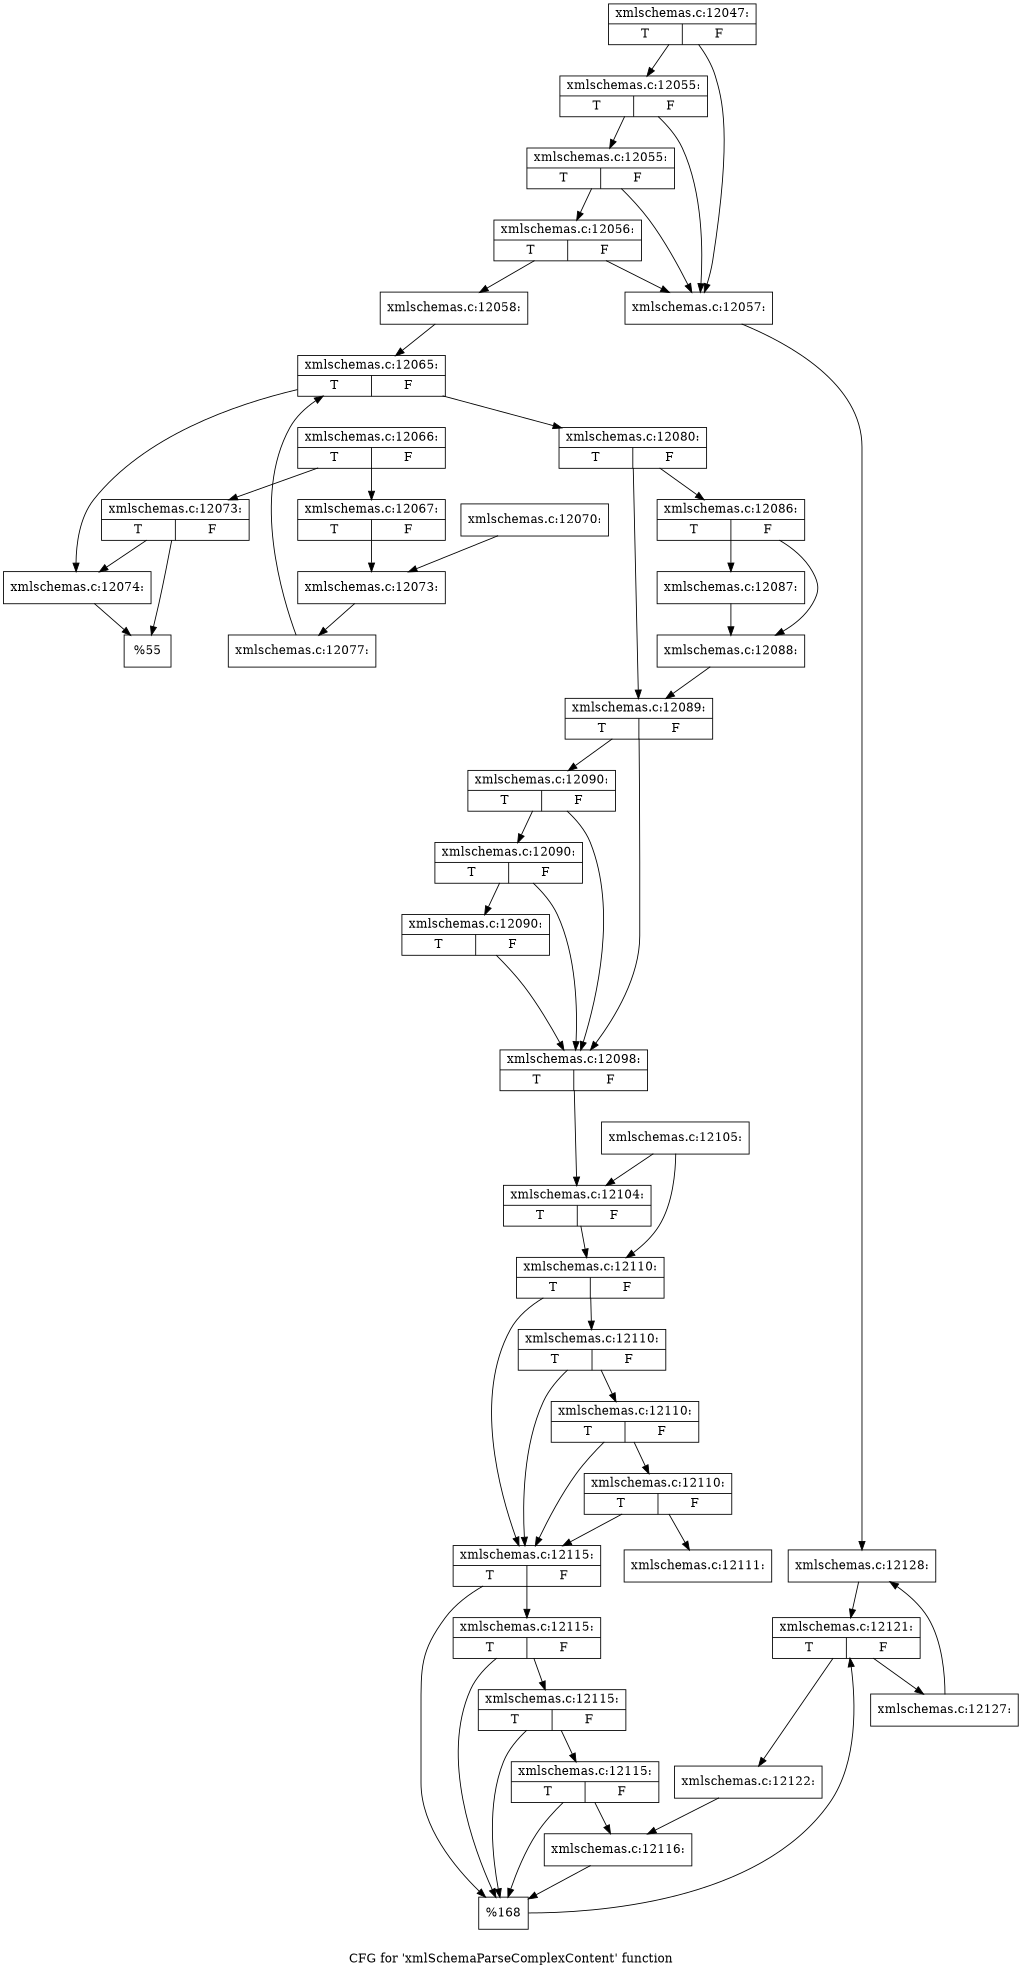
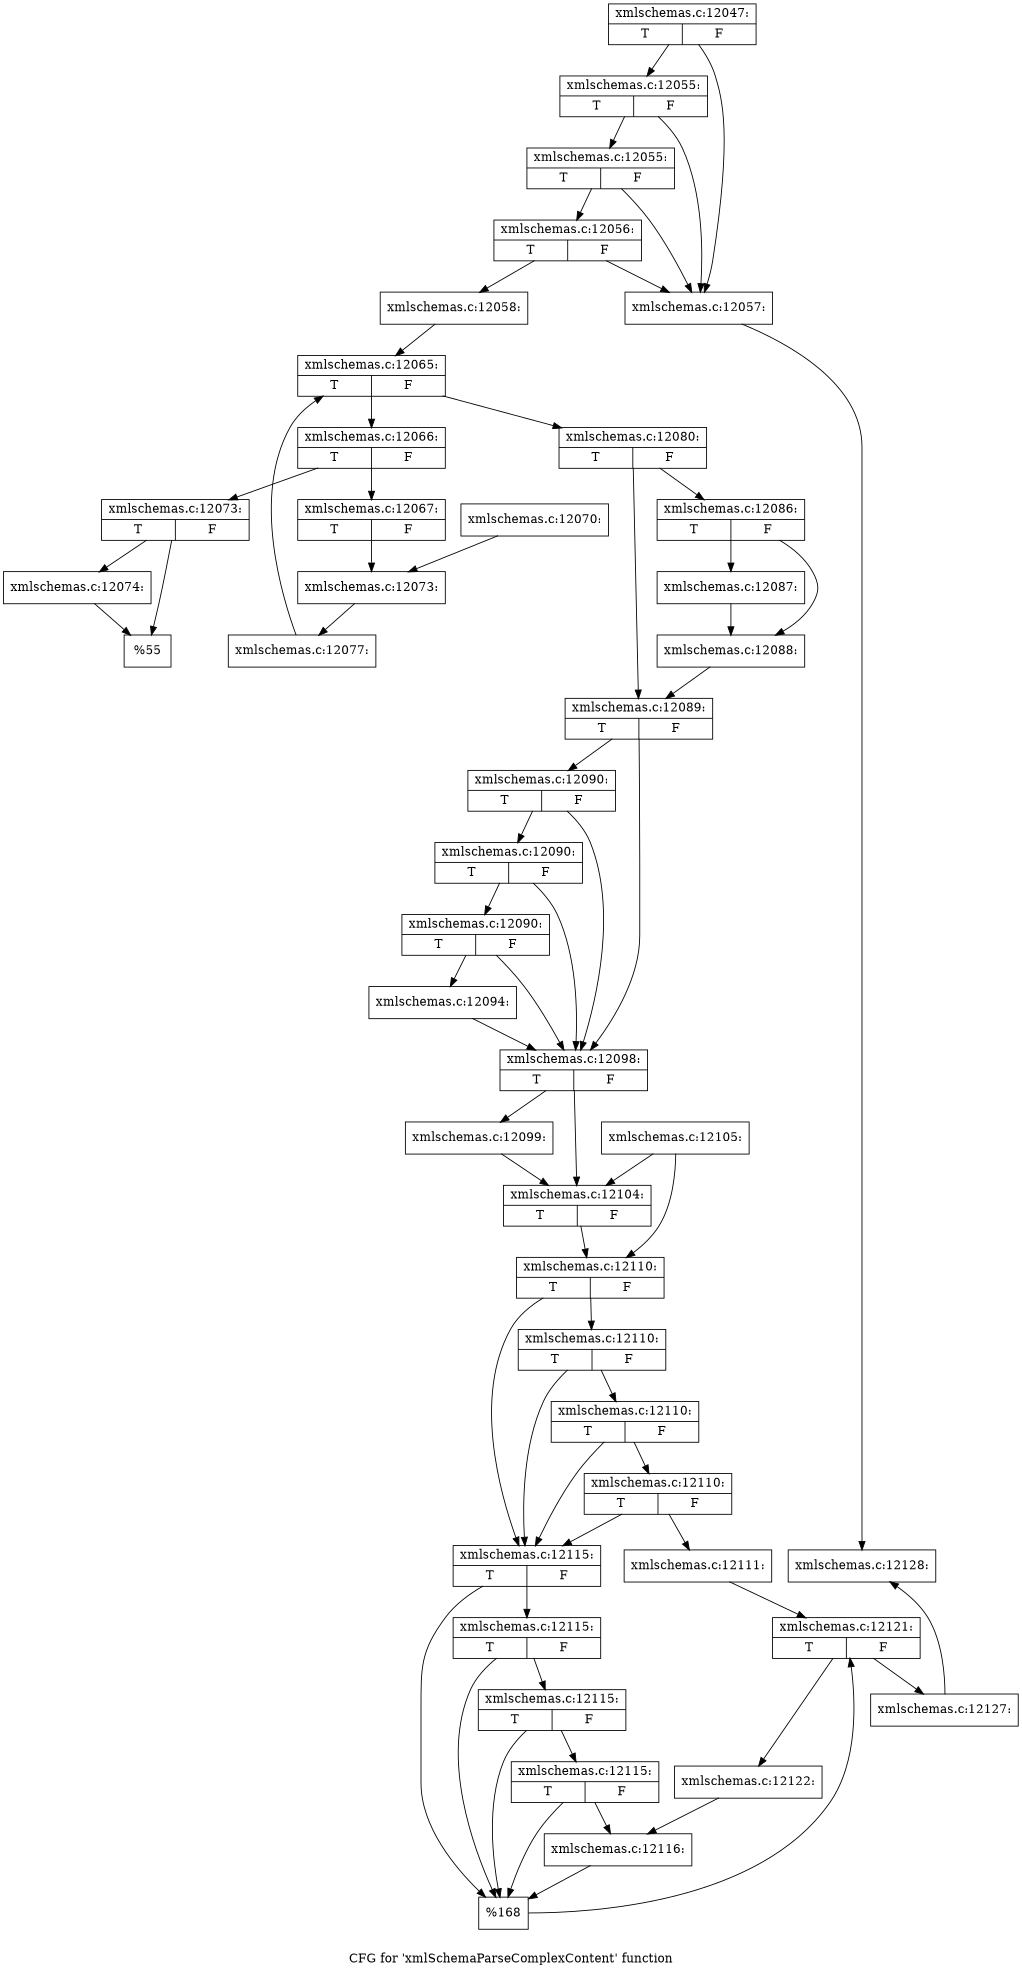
edge "xmlschemas.c:12065:" -> "xmlschemas.c:12074:": now "xmlschemas.c:12065:" -> "xmlschemas.c:12066:"
node "xmlschemas.c:12094:": added
node "xmlschemas.c:12099:": added
edge "xmlschemas.c:12128:" -> "xmlschemas.c:12121:": now "xmlschemas.c:12111:" -> "xmlschemas.c:12121:"
